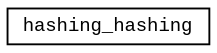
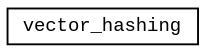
node "hashing_hashing": label "hashing_hashing" -> "vector_hashing"
